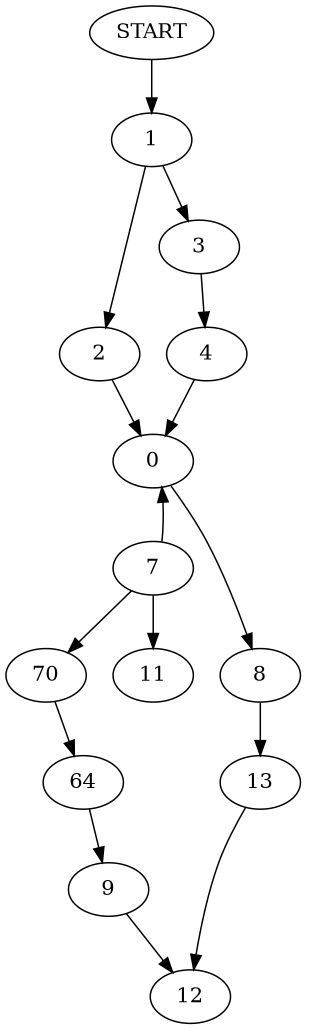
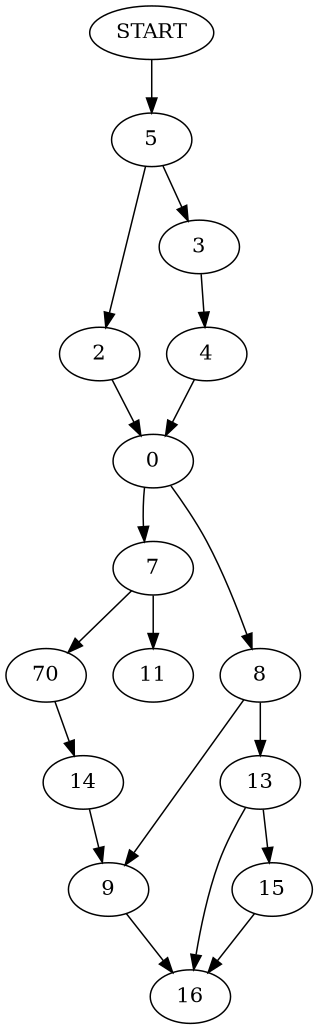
node "1": label "1" -> "5"
edge "7" -> "0": reversed
edge "8" -> "9": added
node "64": label "64" -> "14"
node "15": added
node "12": label "12" -> "16"
